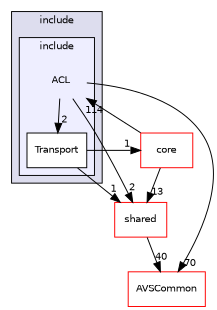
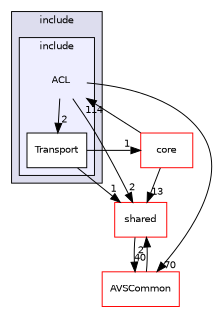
edge "AVSCommon" -> "shared": added
